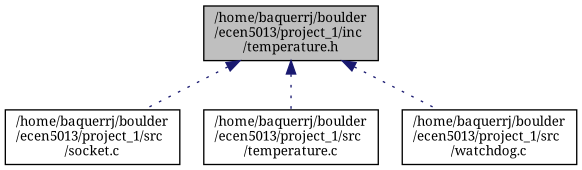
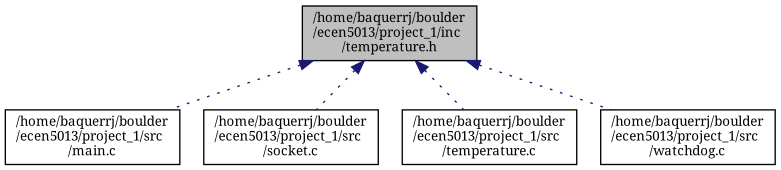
node "/home/baquerrj/boulder /ecen5013/project_1/src /main.c": added
